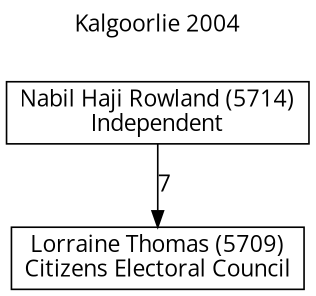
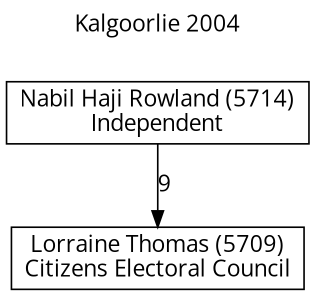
edge "Nabil Haji Rowland (5714) Independent" -> "Lorraine Thomas (5709) Citizens Electoral Council": label "7" -> "9"
